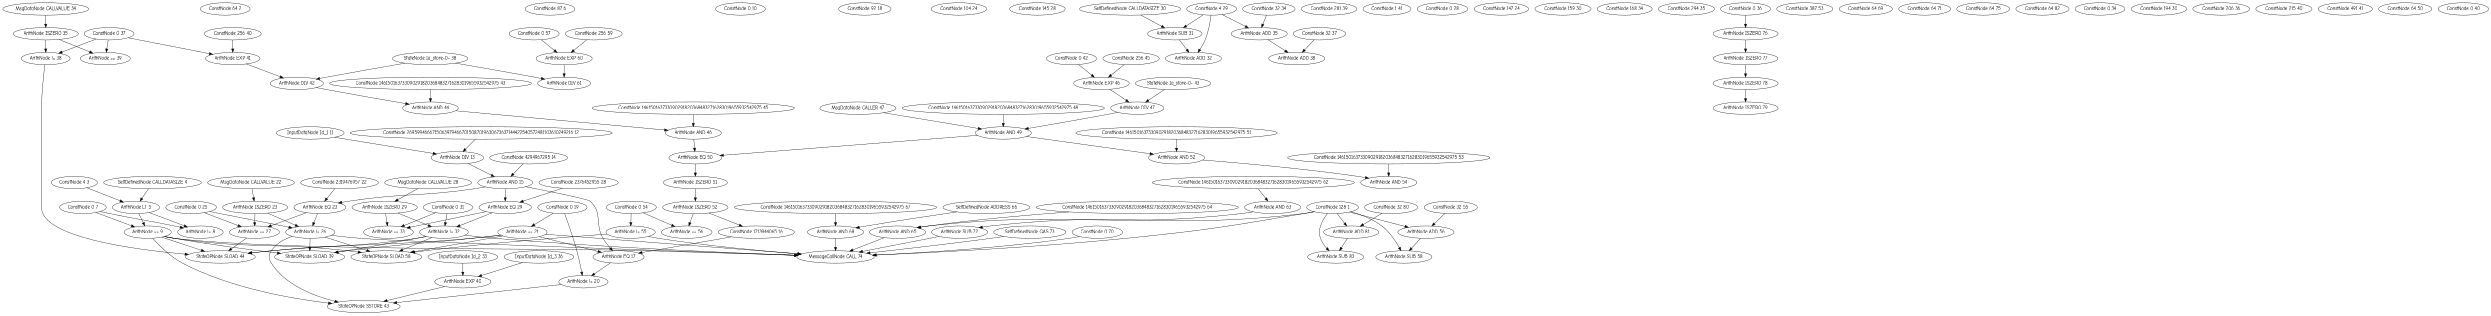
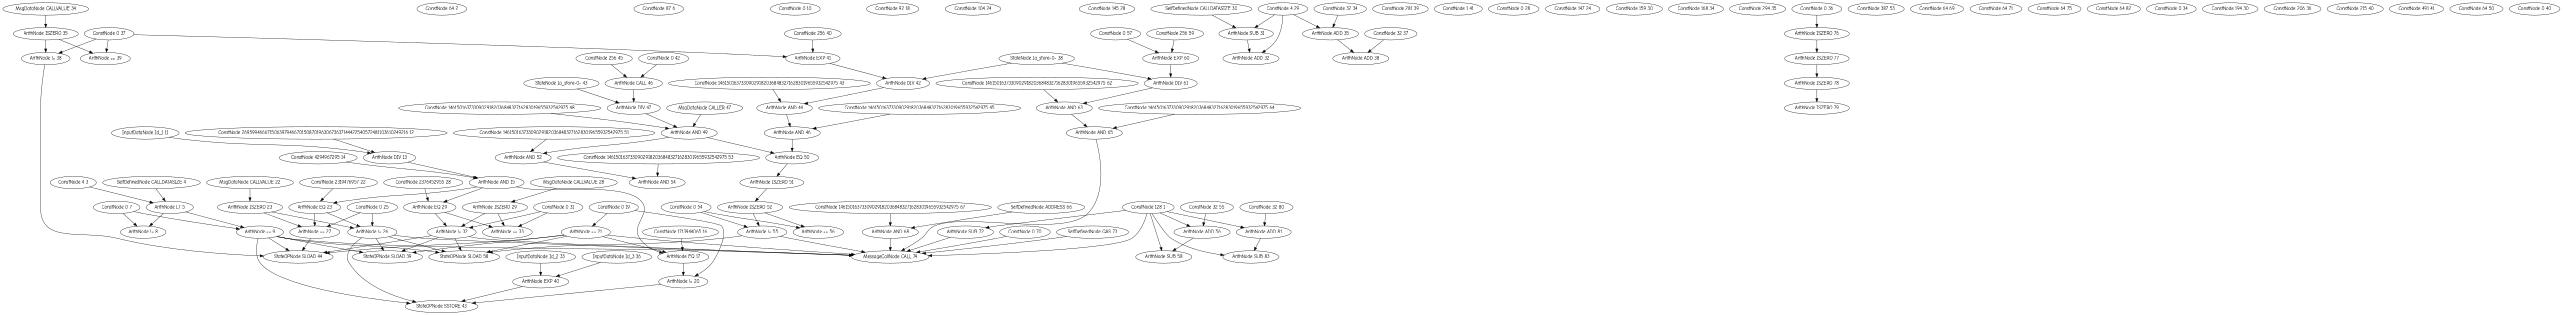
node "ArithNode EXP 46": label "ArithNode EXP 46" -> "ArithNode CALL 46"
edge "ArithNode DIV 61" -> "ArithNode AND 63": added
edge "ArithNode ISZERO 52" -> "ConstNode 1713944065 16": now "ArithNode ISZERO 52" -> "ArithNode != 55"
